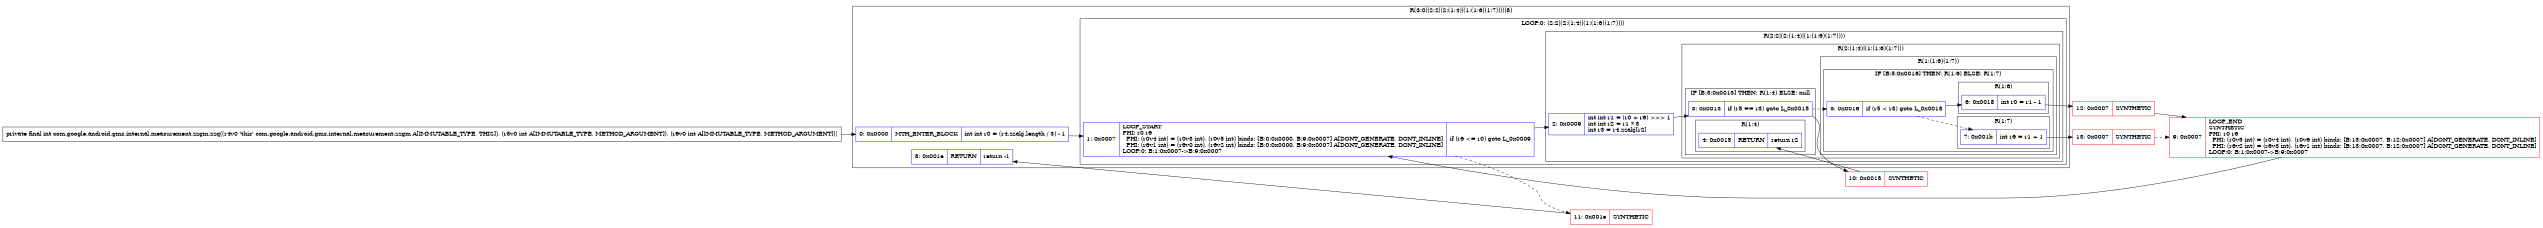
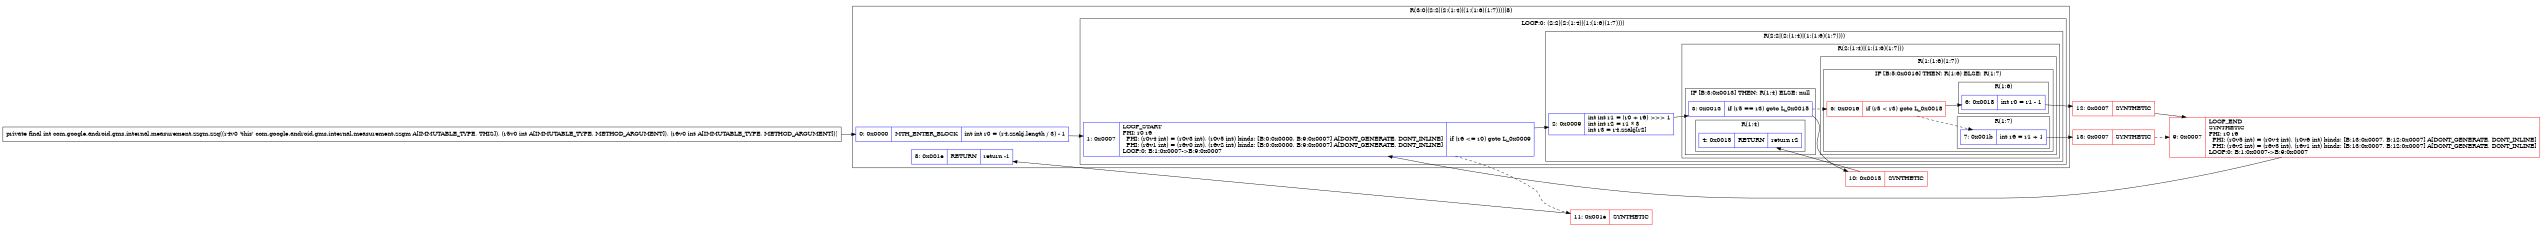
node "5: 0x0016": color blue -> red
